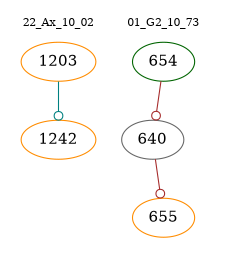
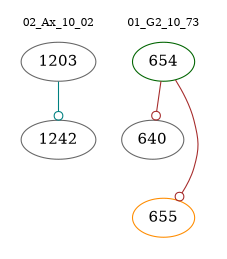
cluster "22_Ax_10_02": label "22_Ax_10_02" -> "02_Ax_10_02"
node "1203": color darkorange -> gray40
node "1242": color darkorange -> gray40
edge "640" -> "655": now "654" -> "655"
